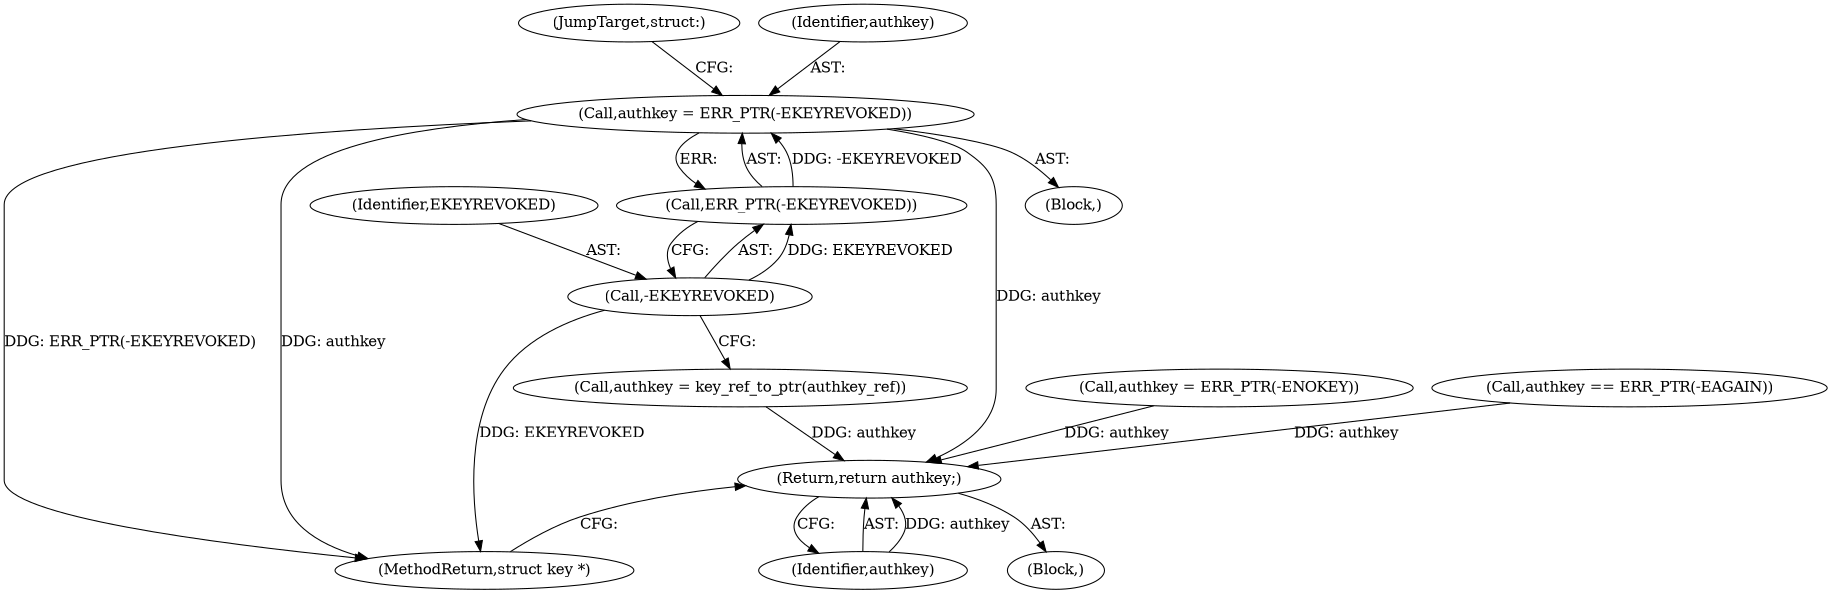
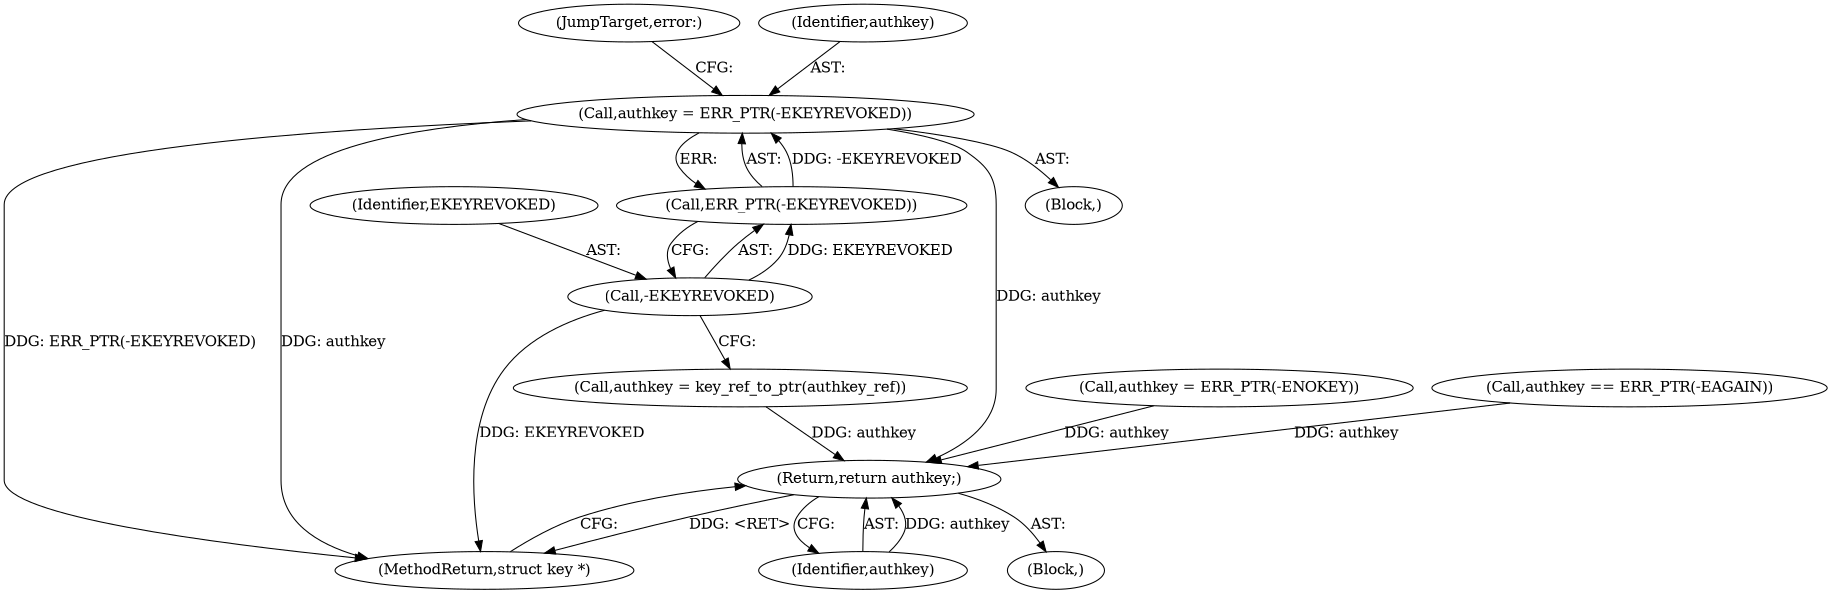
node "(JumpTarget,struct:)": label "(JumpTarget,struct:)" -> "(JumpTarget,error:)"
edge "(Return,return authkey;)" -> "(MethodReturn,struct key *)": added, label "DDG: <RET>"
